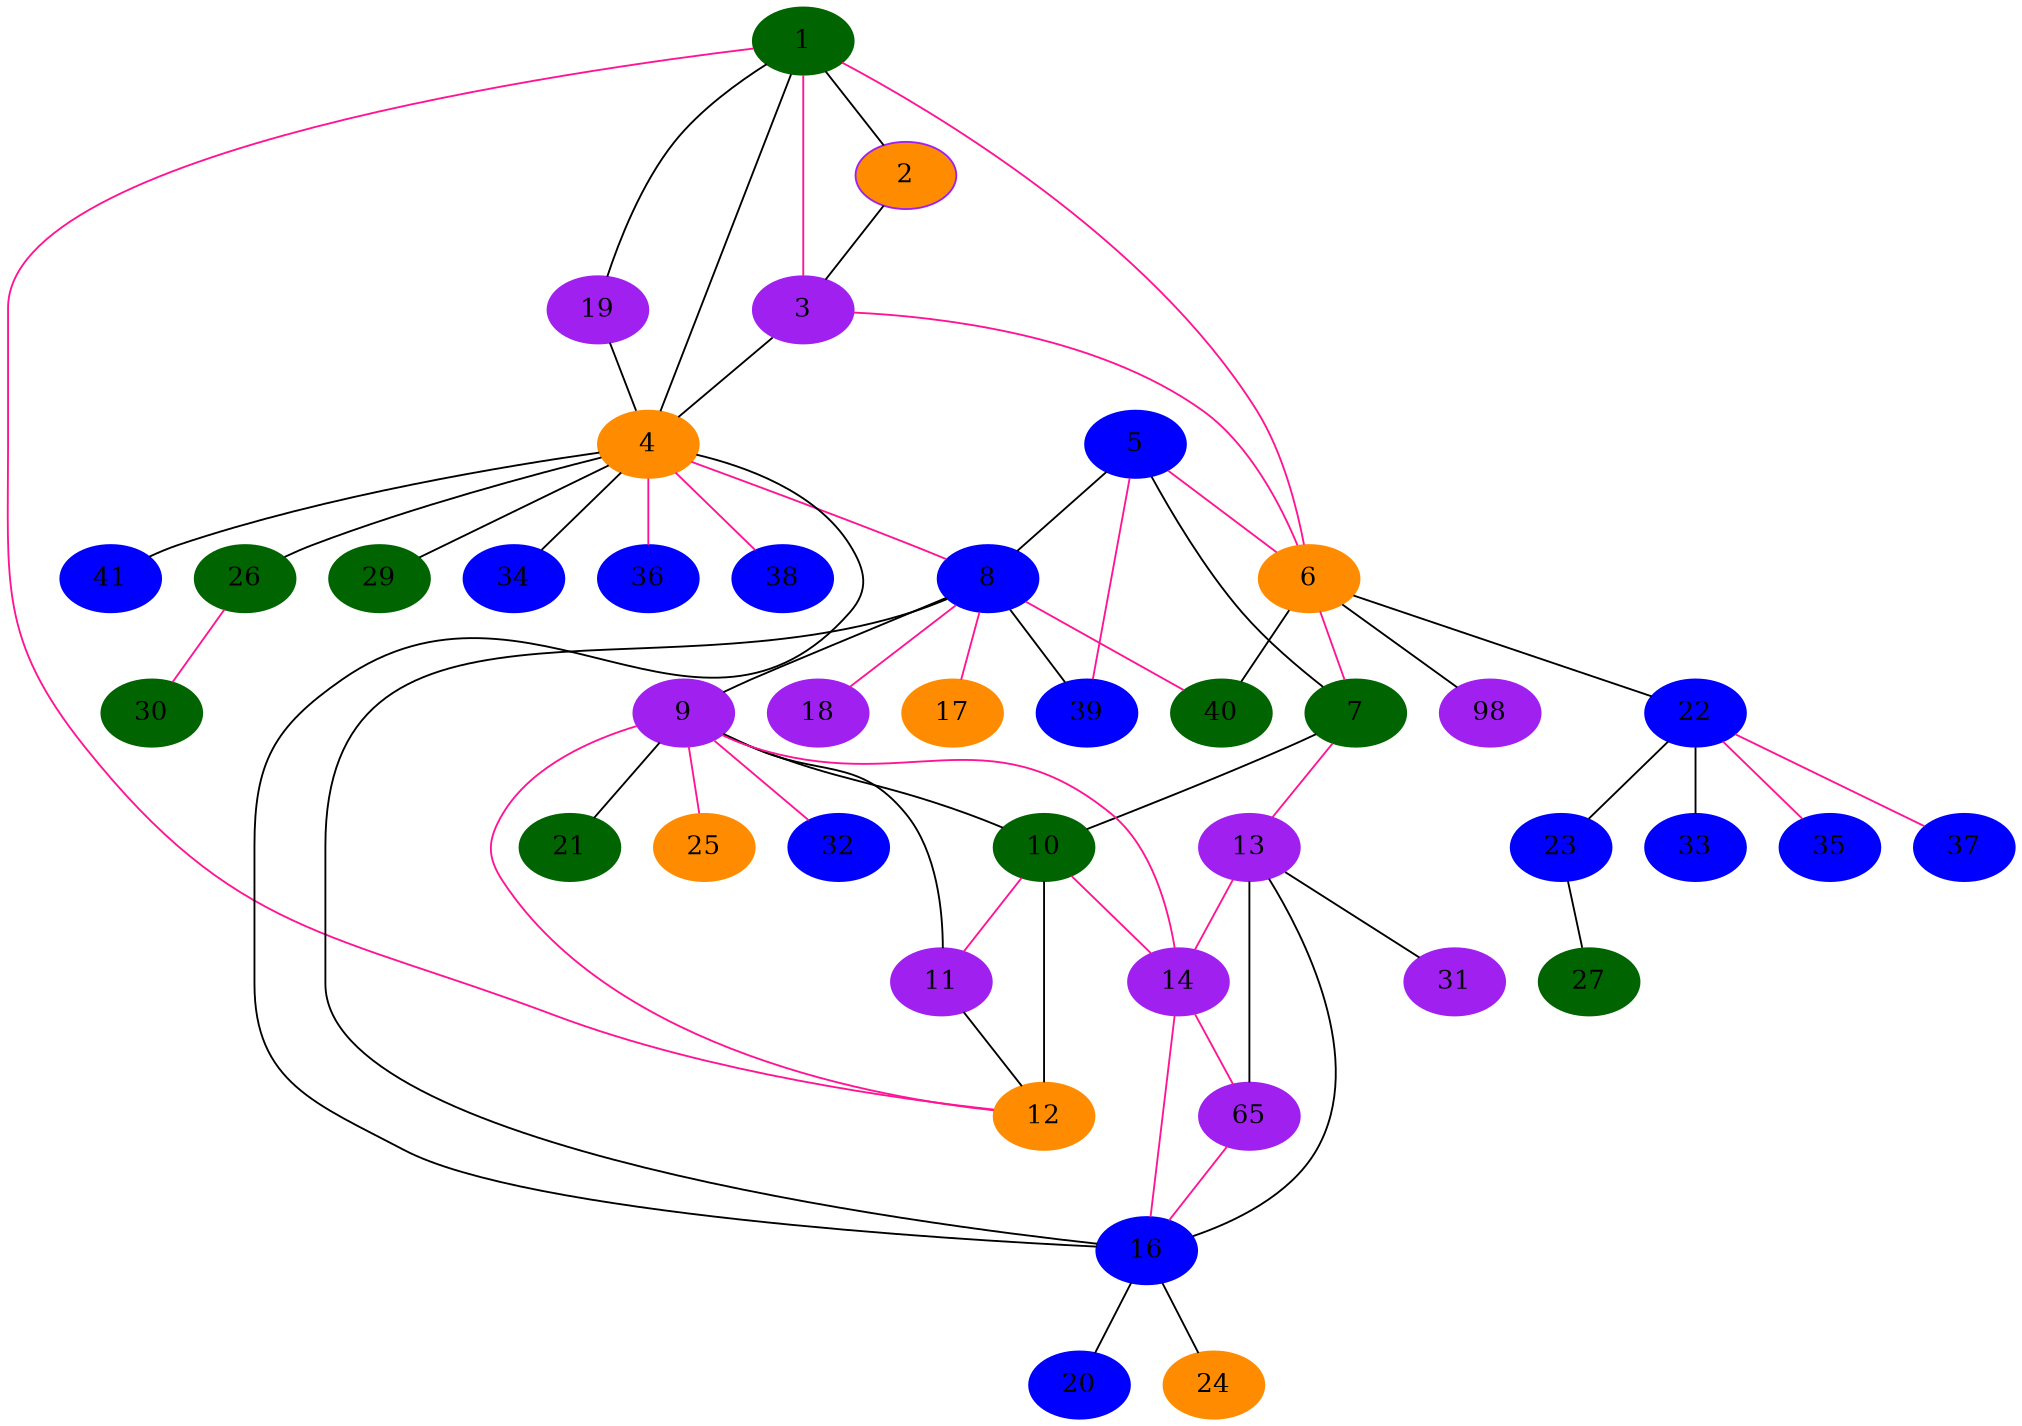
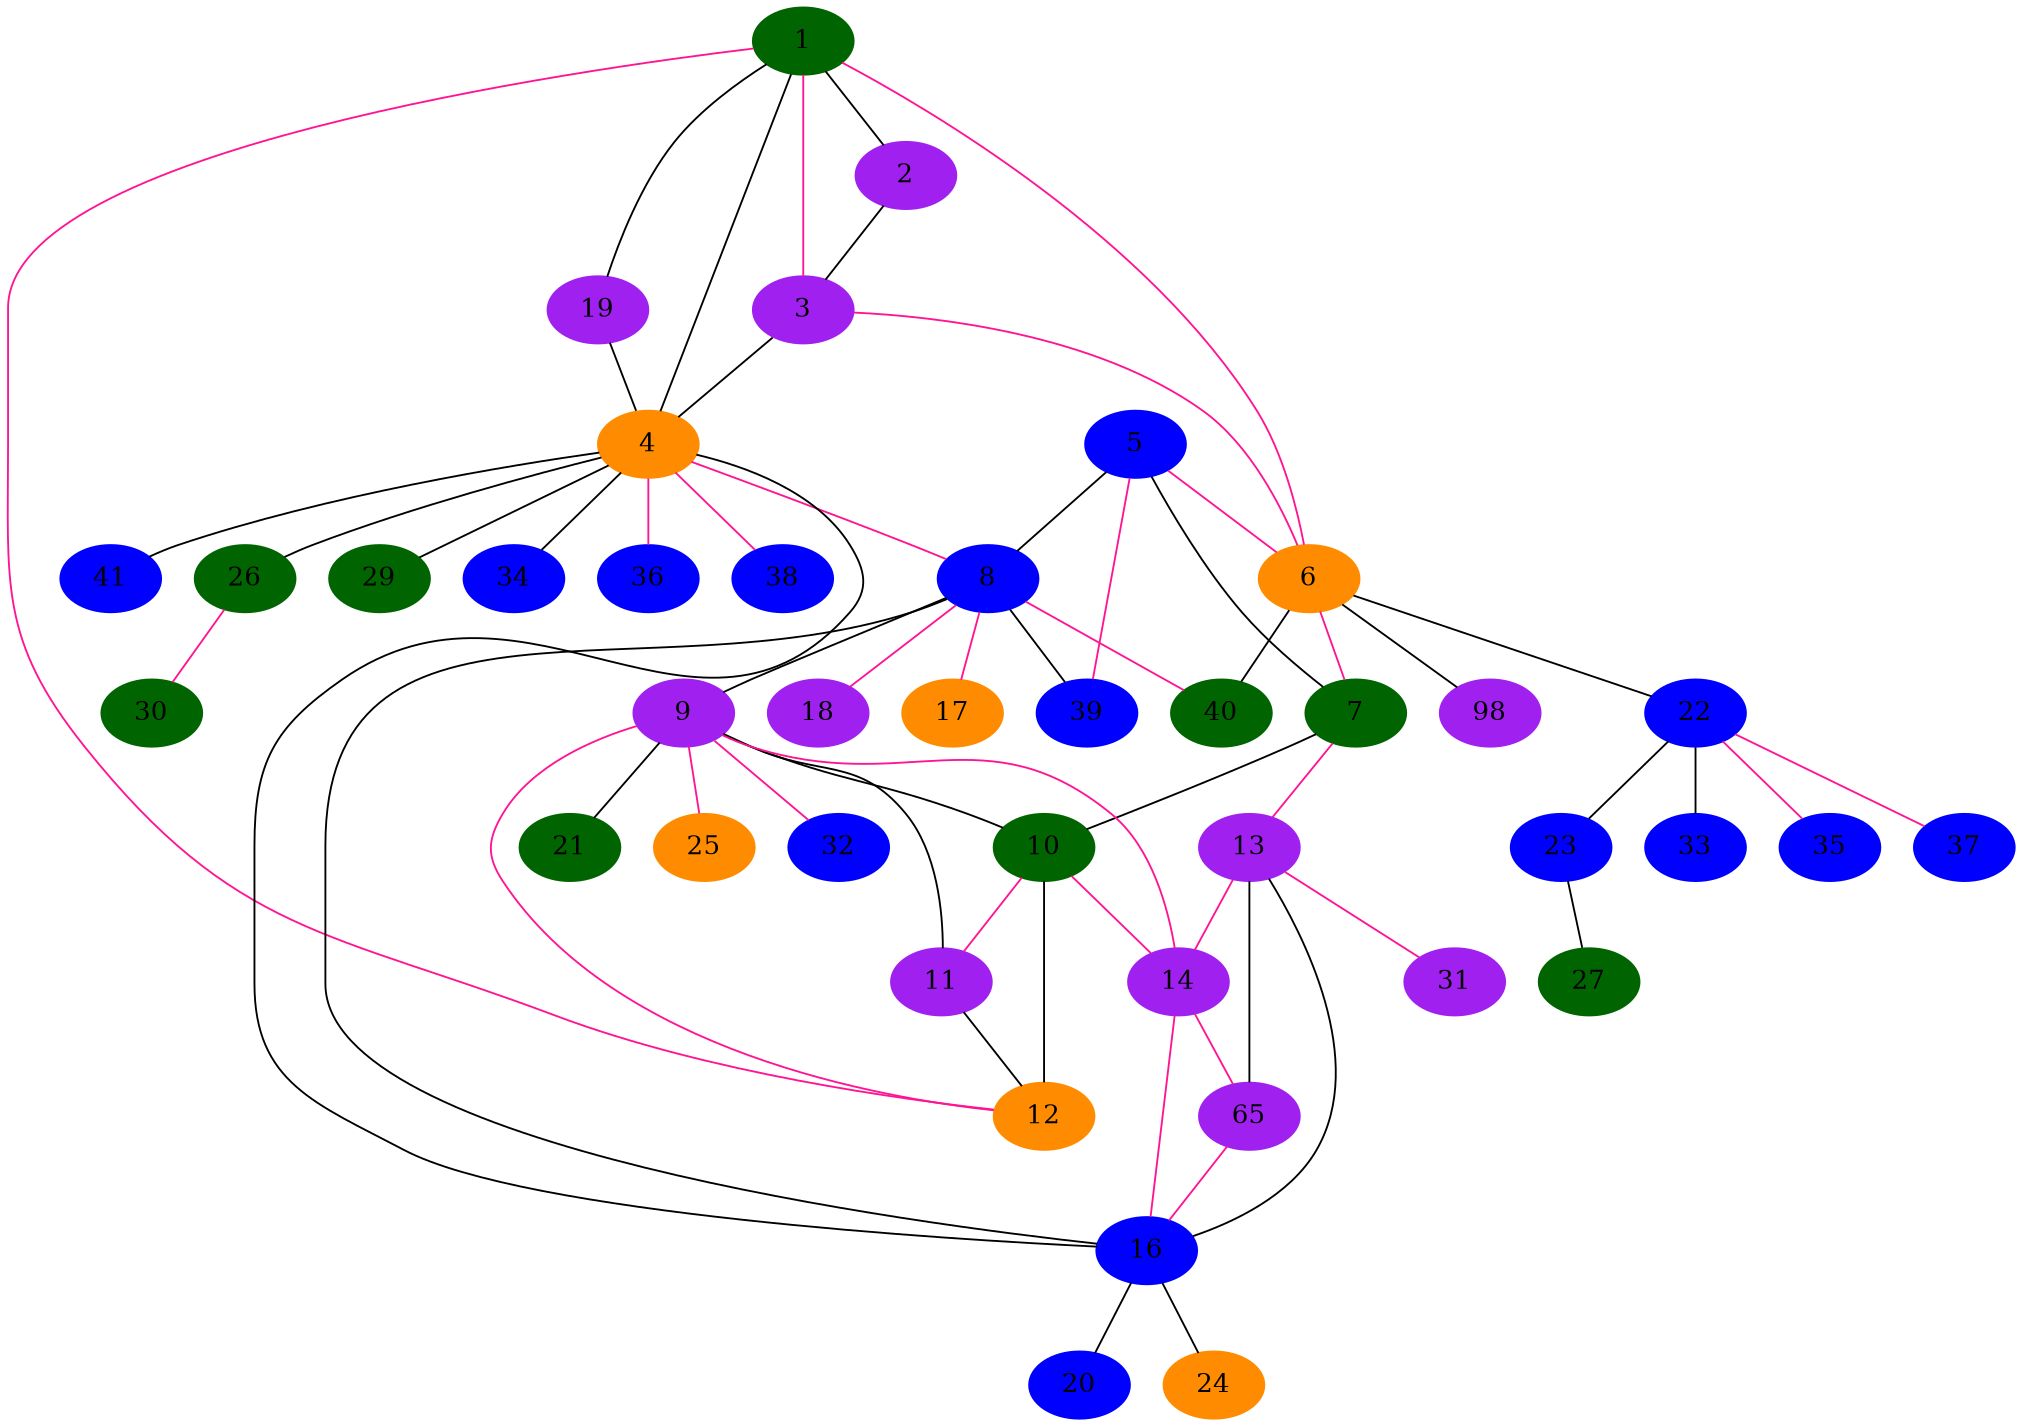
node "2": fillcolor darkorange -> purple
edge "13" -- "31": color black -> deeppink
